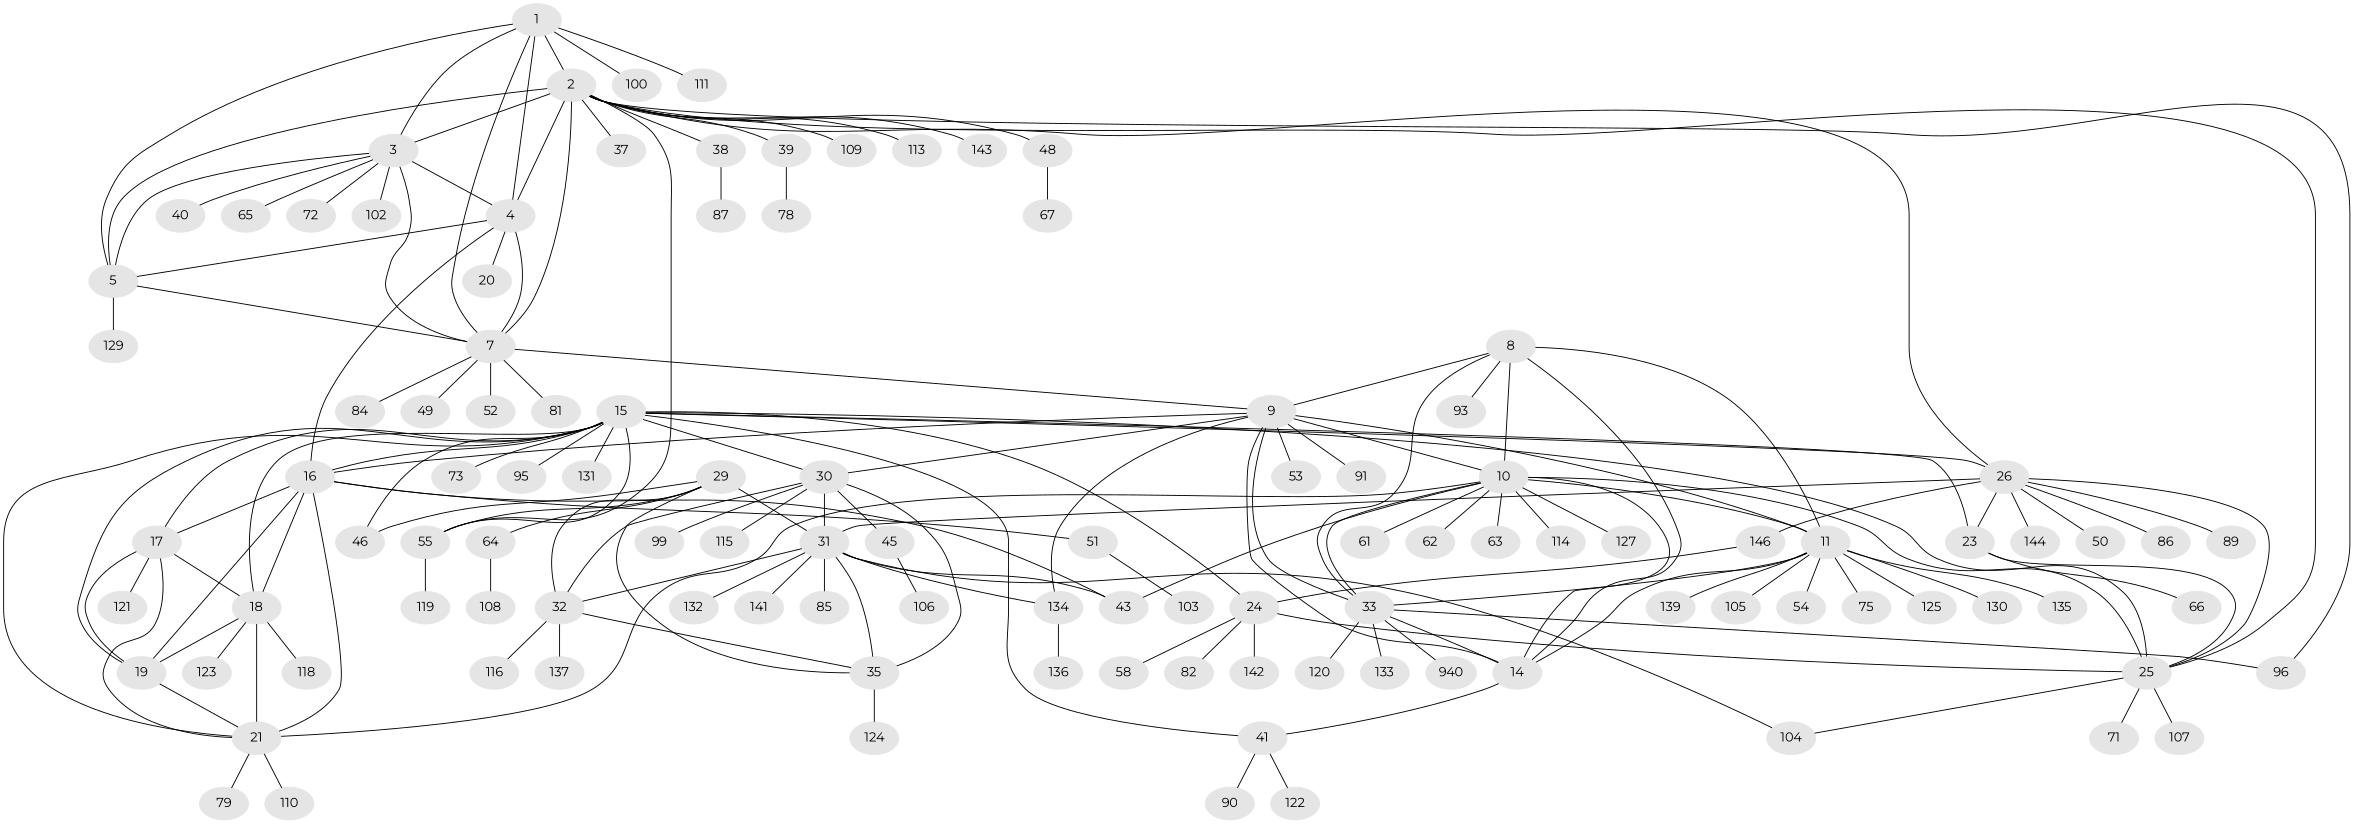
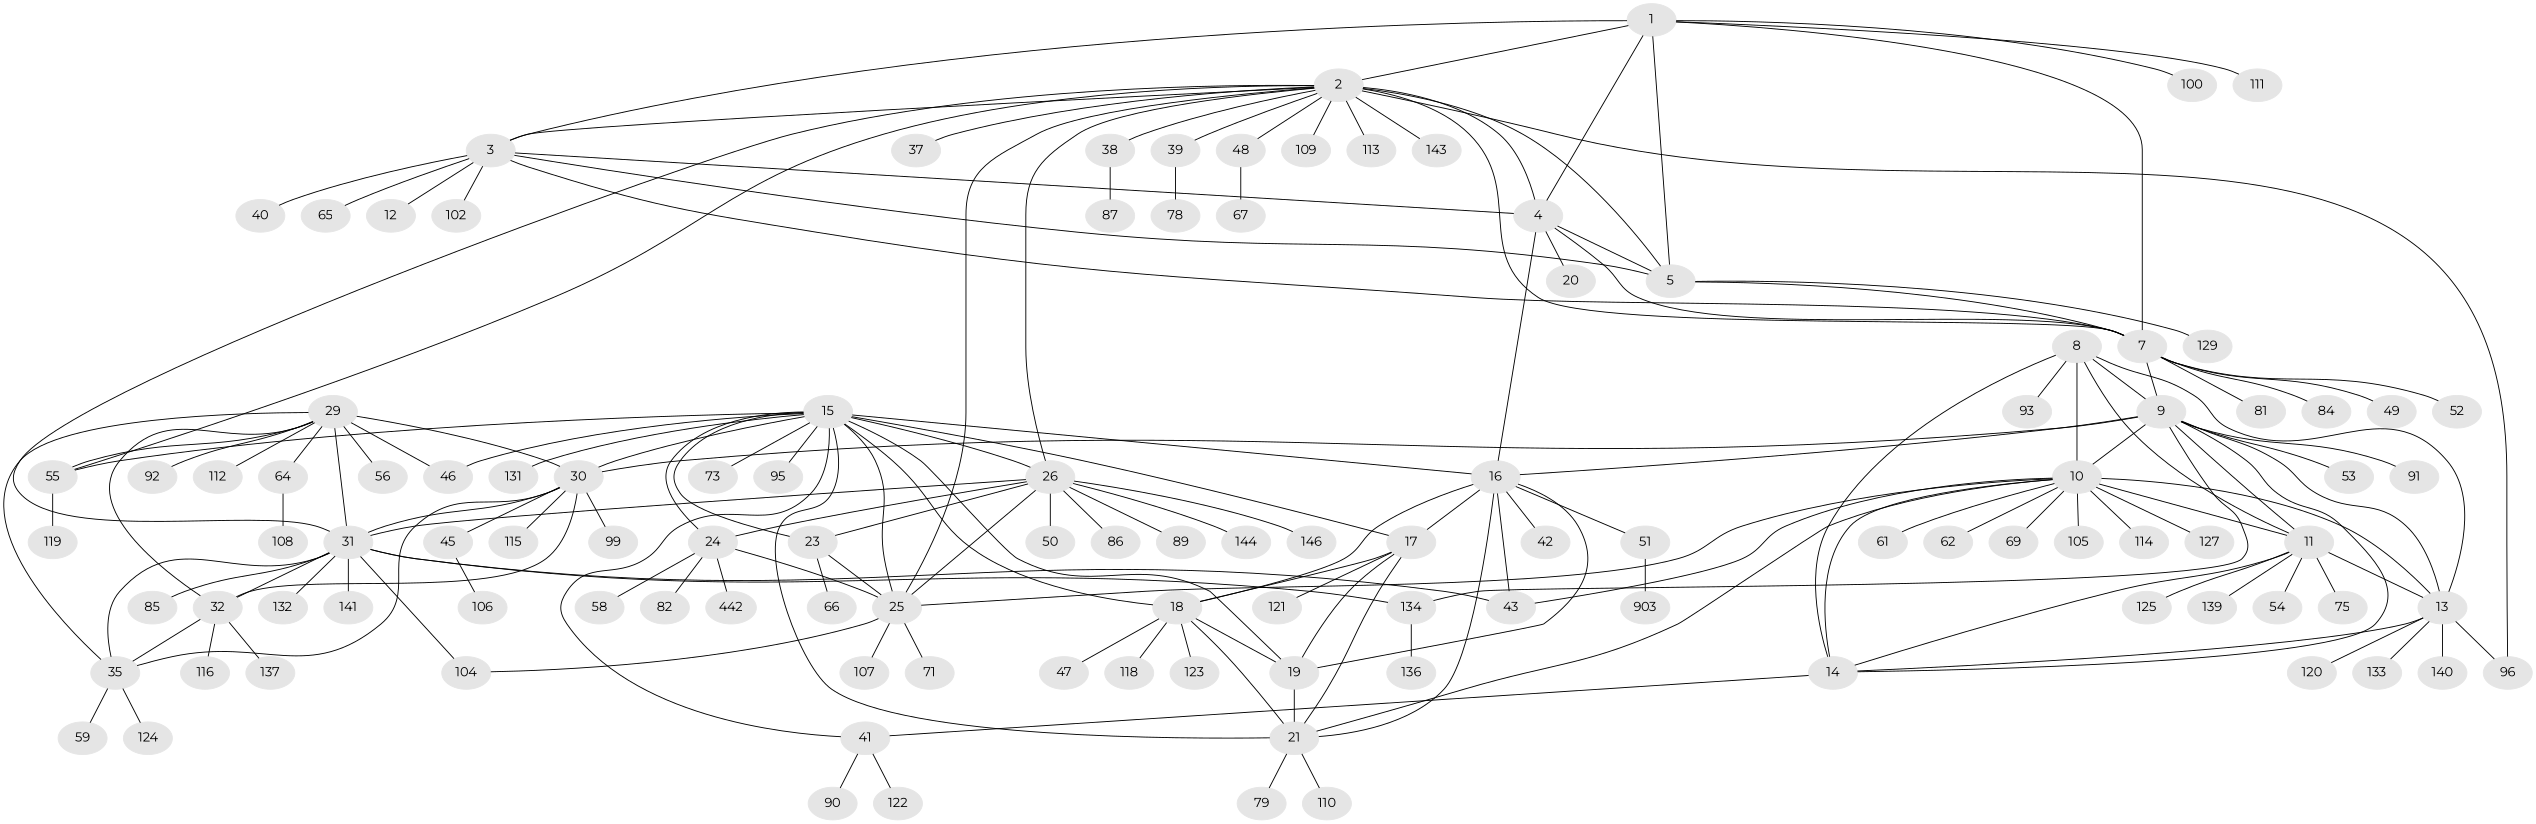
node "72": label "72" -> "12"
edge "2" -- "31": added
edge "29" -- "30": added
node "92": added
node "112": added
node "56": added
node "63": label "63" -> "69"
node "42": added
edge "146" -- "24": now "26" -- "24"
edge "11" -- "105": now "10" -- "105"
node "103": label "103" -> "903"
node "33": label "33" -> "13"
node "130": removed
node "135": removed
node "47": added
node "142": label "142" -> "442"
node "940": label "940" -> "140"
node "59": added
